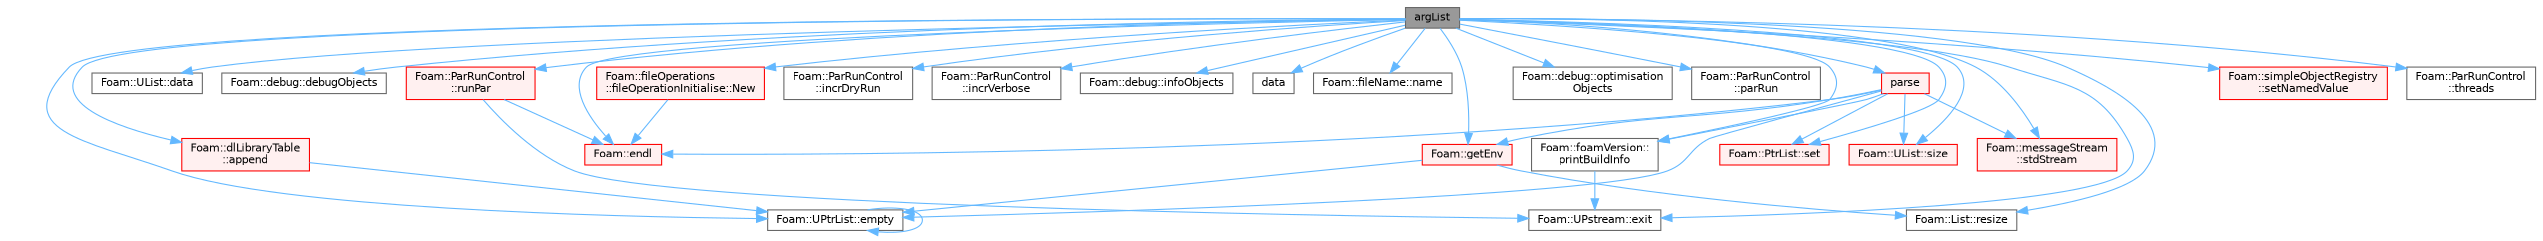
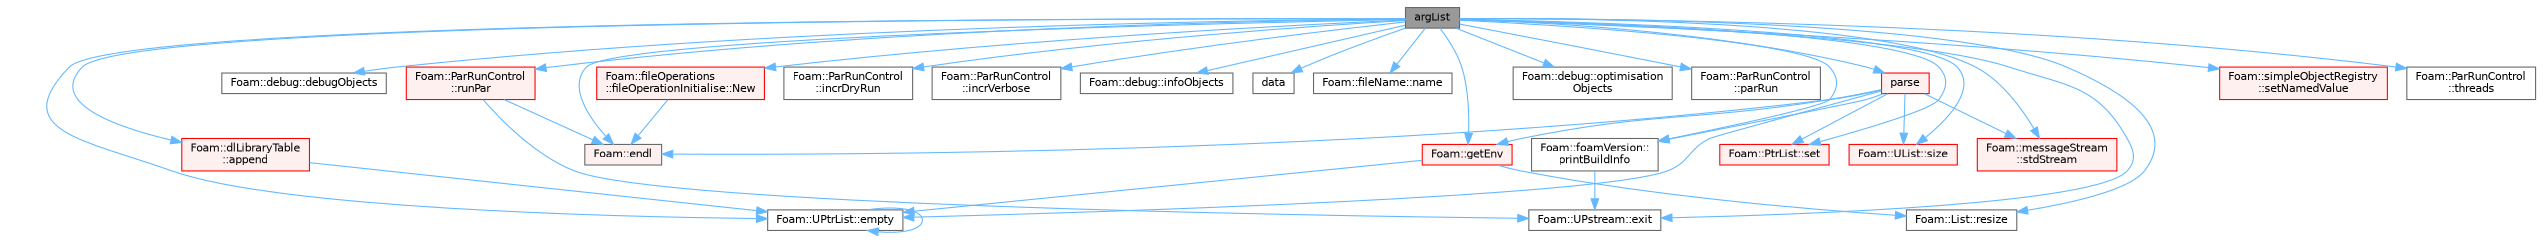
node "Foam::UList::data": removed
node "Foam::endl": color red -> grey40
